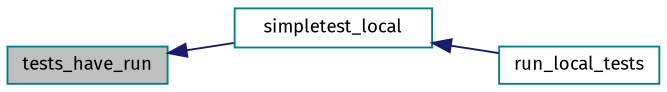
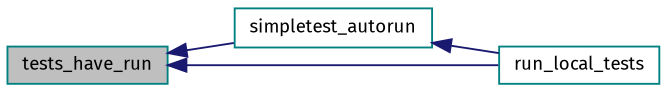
node "simpletest_local": label "simpletest_local" -> "simpletest_autorun"
edge "run_local_tests" -> "tests_have_run": added
